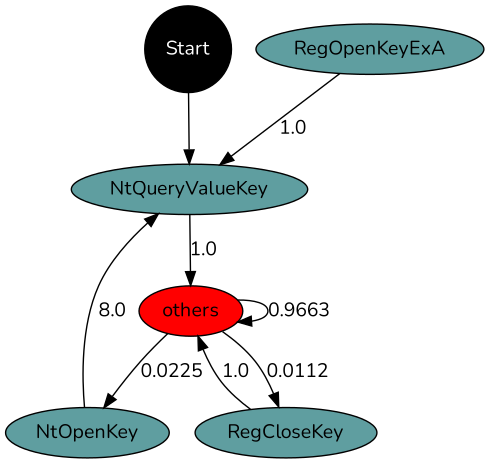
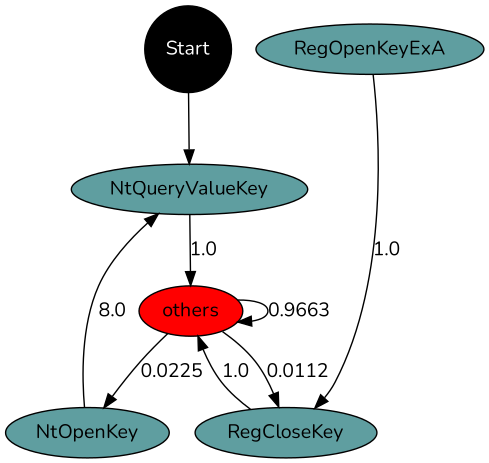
edge "RegOpenKeyExA" -> "NtQueryValueKey": now "RegOpenKeyExA" -> "RegCloseKey"
